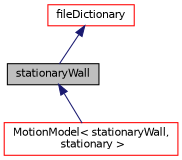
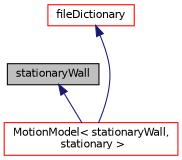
edge "stationaryWall" -> "fileDictionary": now "MotionModel< stationaryWall, stationary >" -> "fileDictionary"
